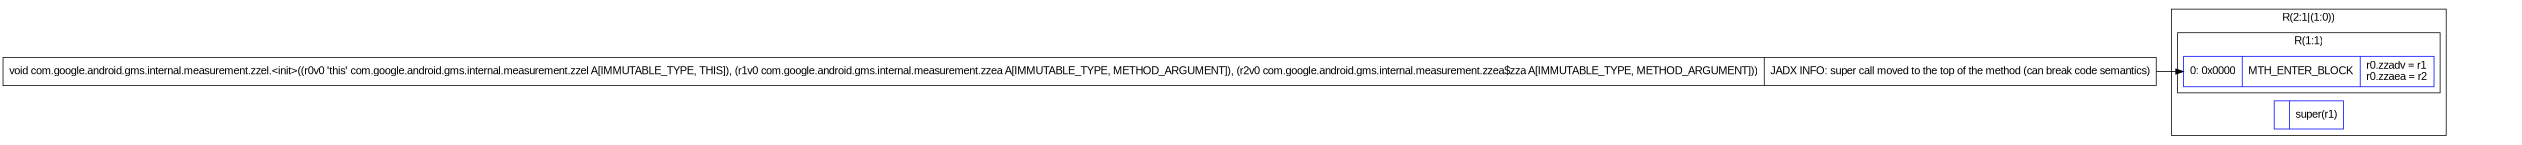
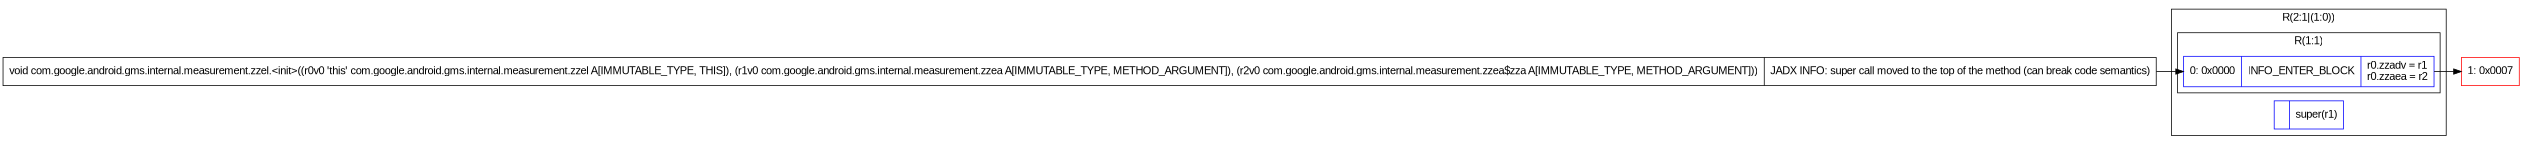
node "0: 0x0000": text "MTH_ENTER_BLOCK" -> "INFO_ENTER_BLOCK"
node "1: 0x0007": added
